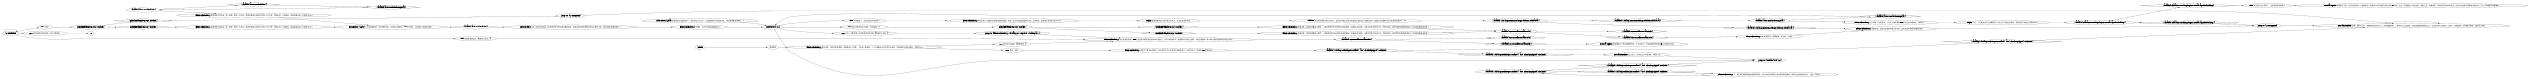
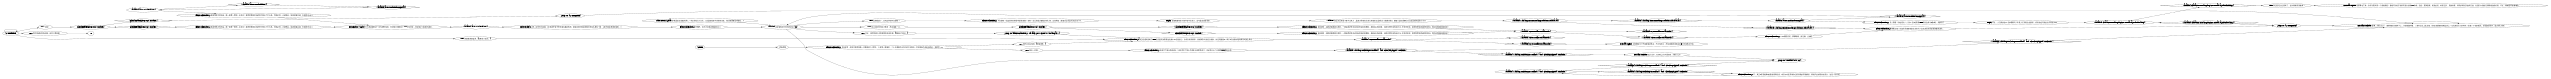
node "Untitled hub (02)": label "Untitled hub (02)" -> "Untitled 这是冒险途中应得的休息 (02)"
